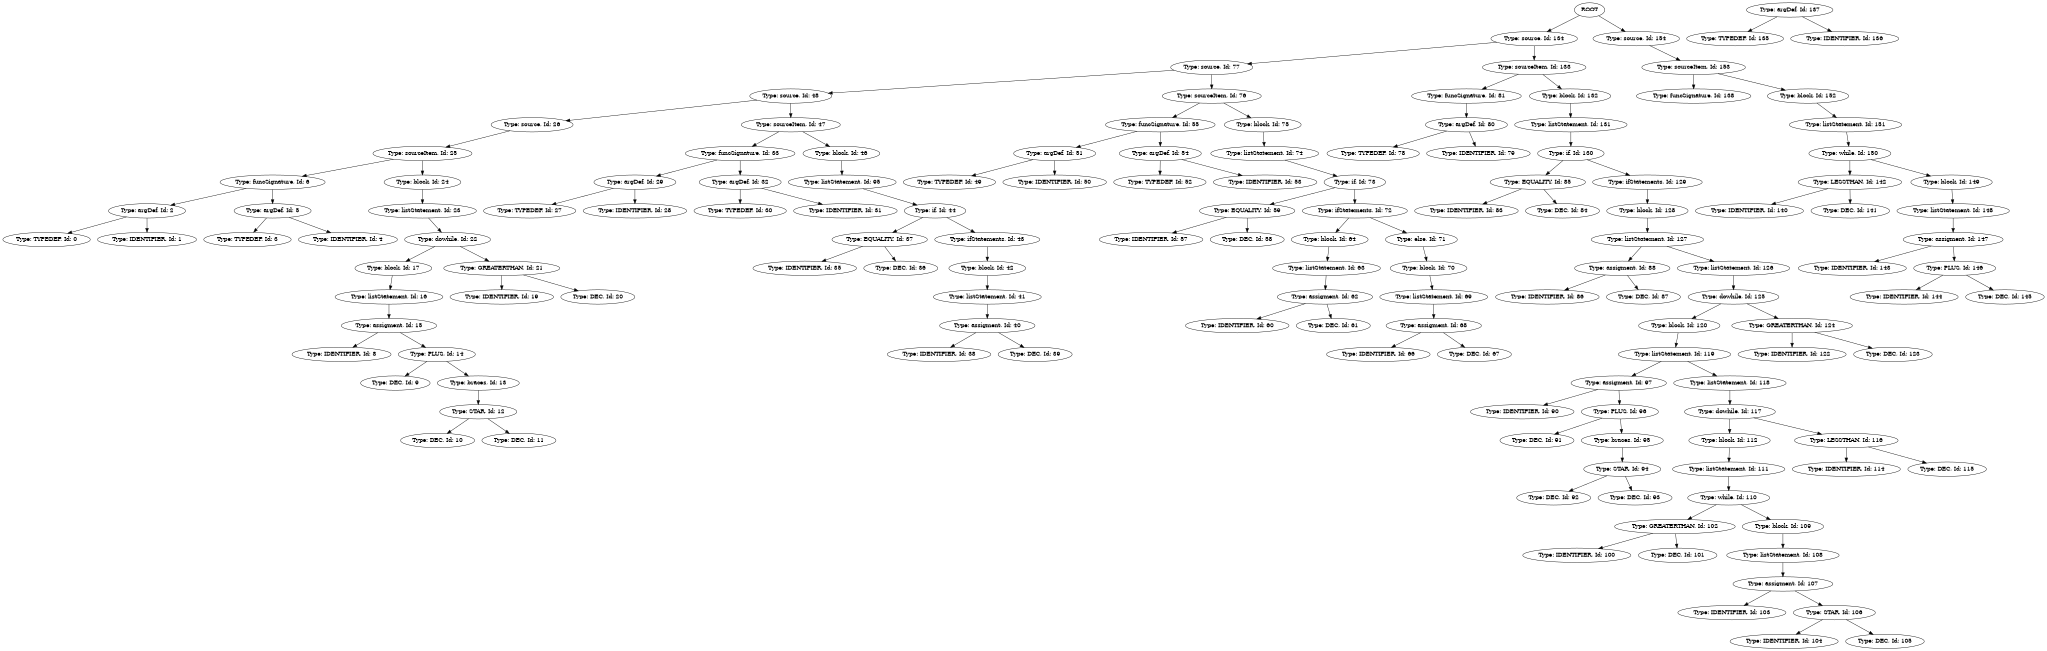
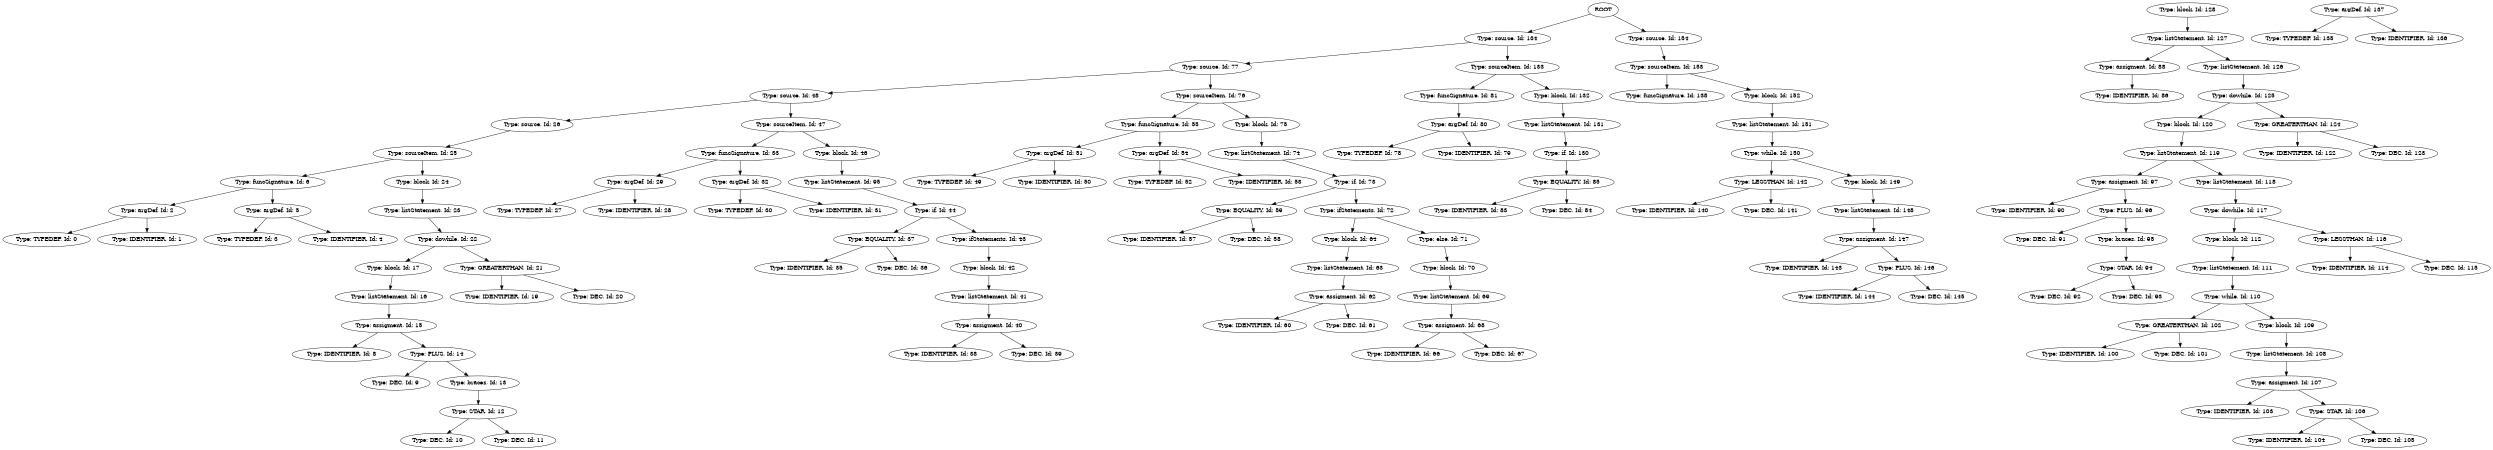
node "Type: ifStatements, Id: 129": removed
node "Type: DEC, Id: 87": removed
